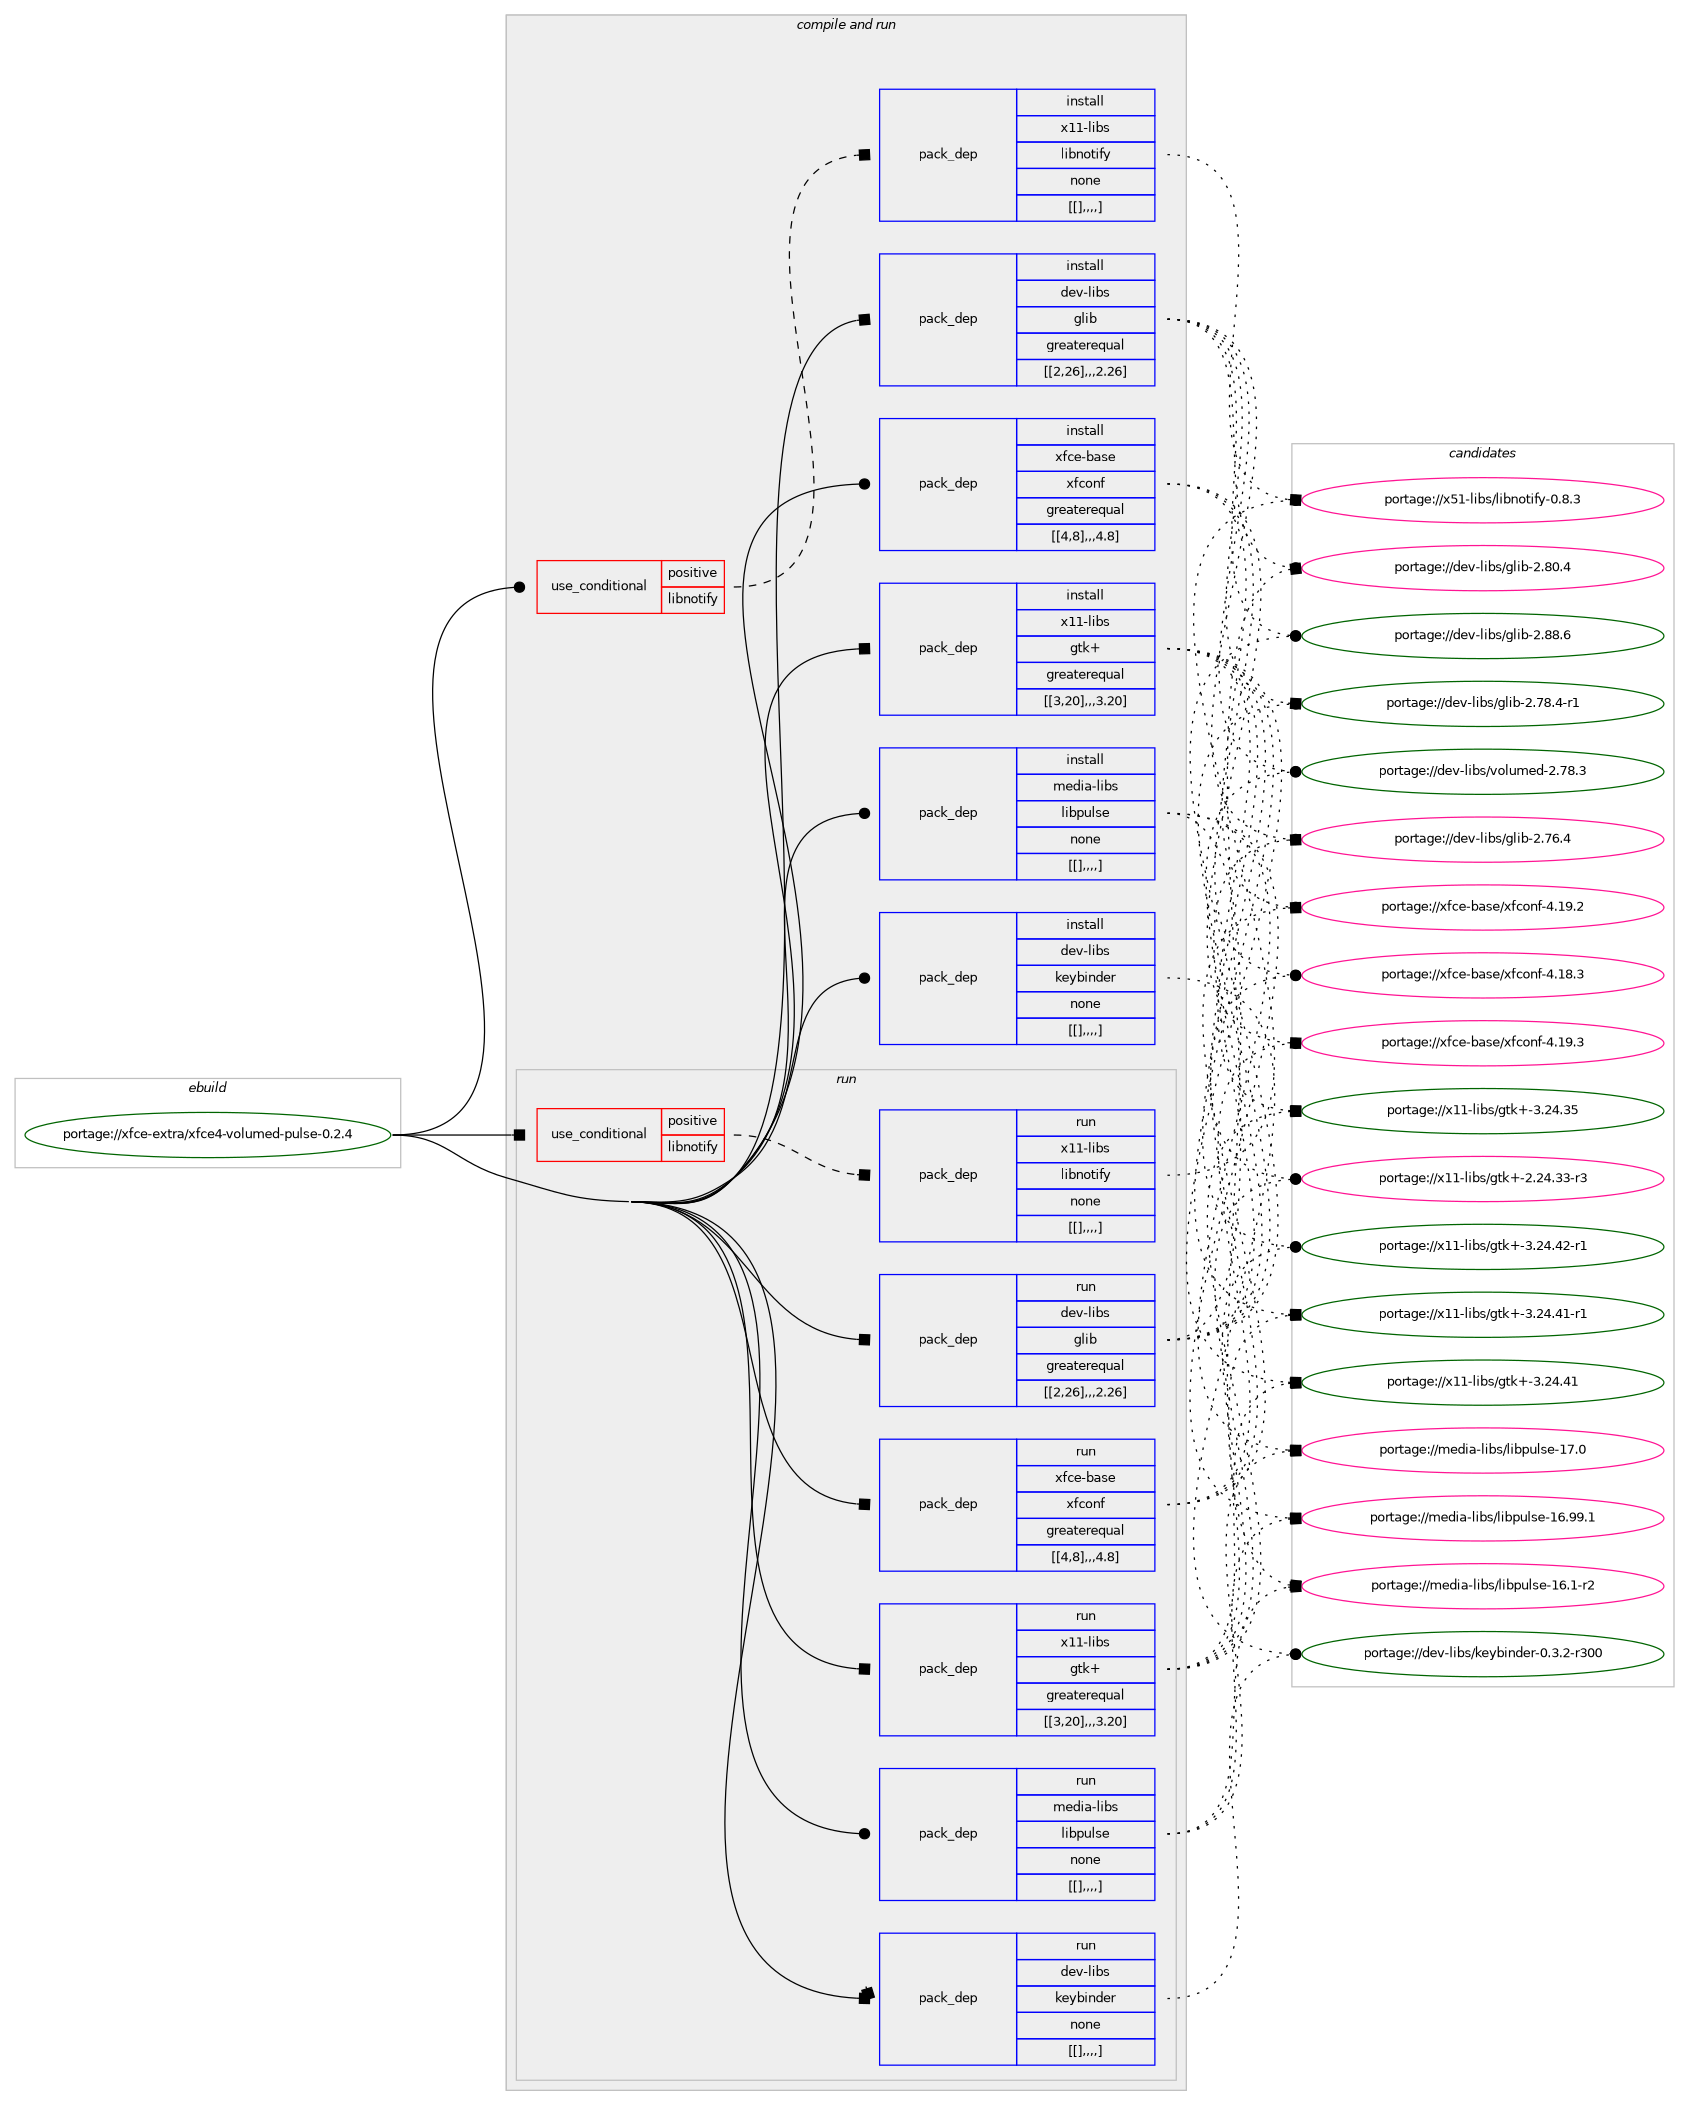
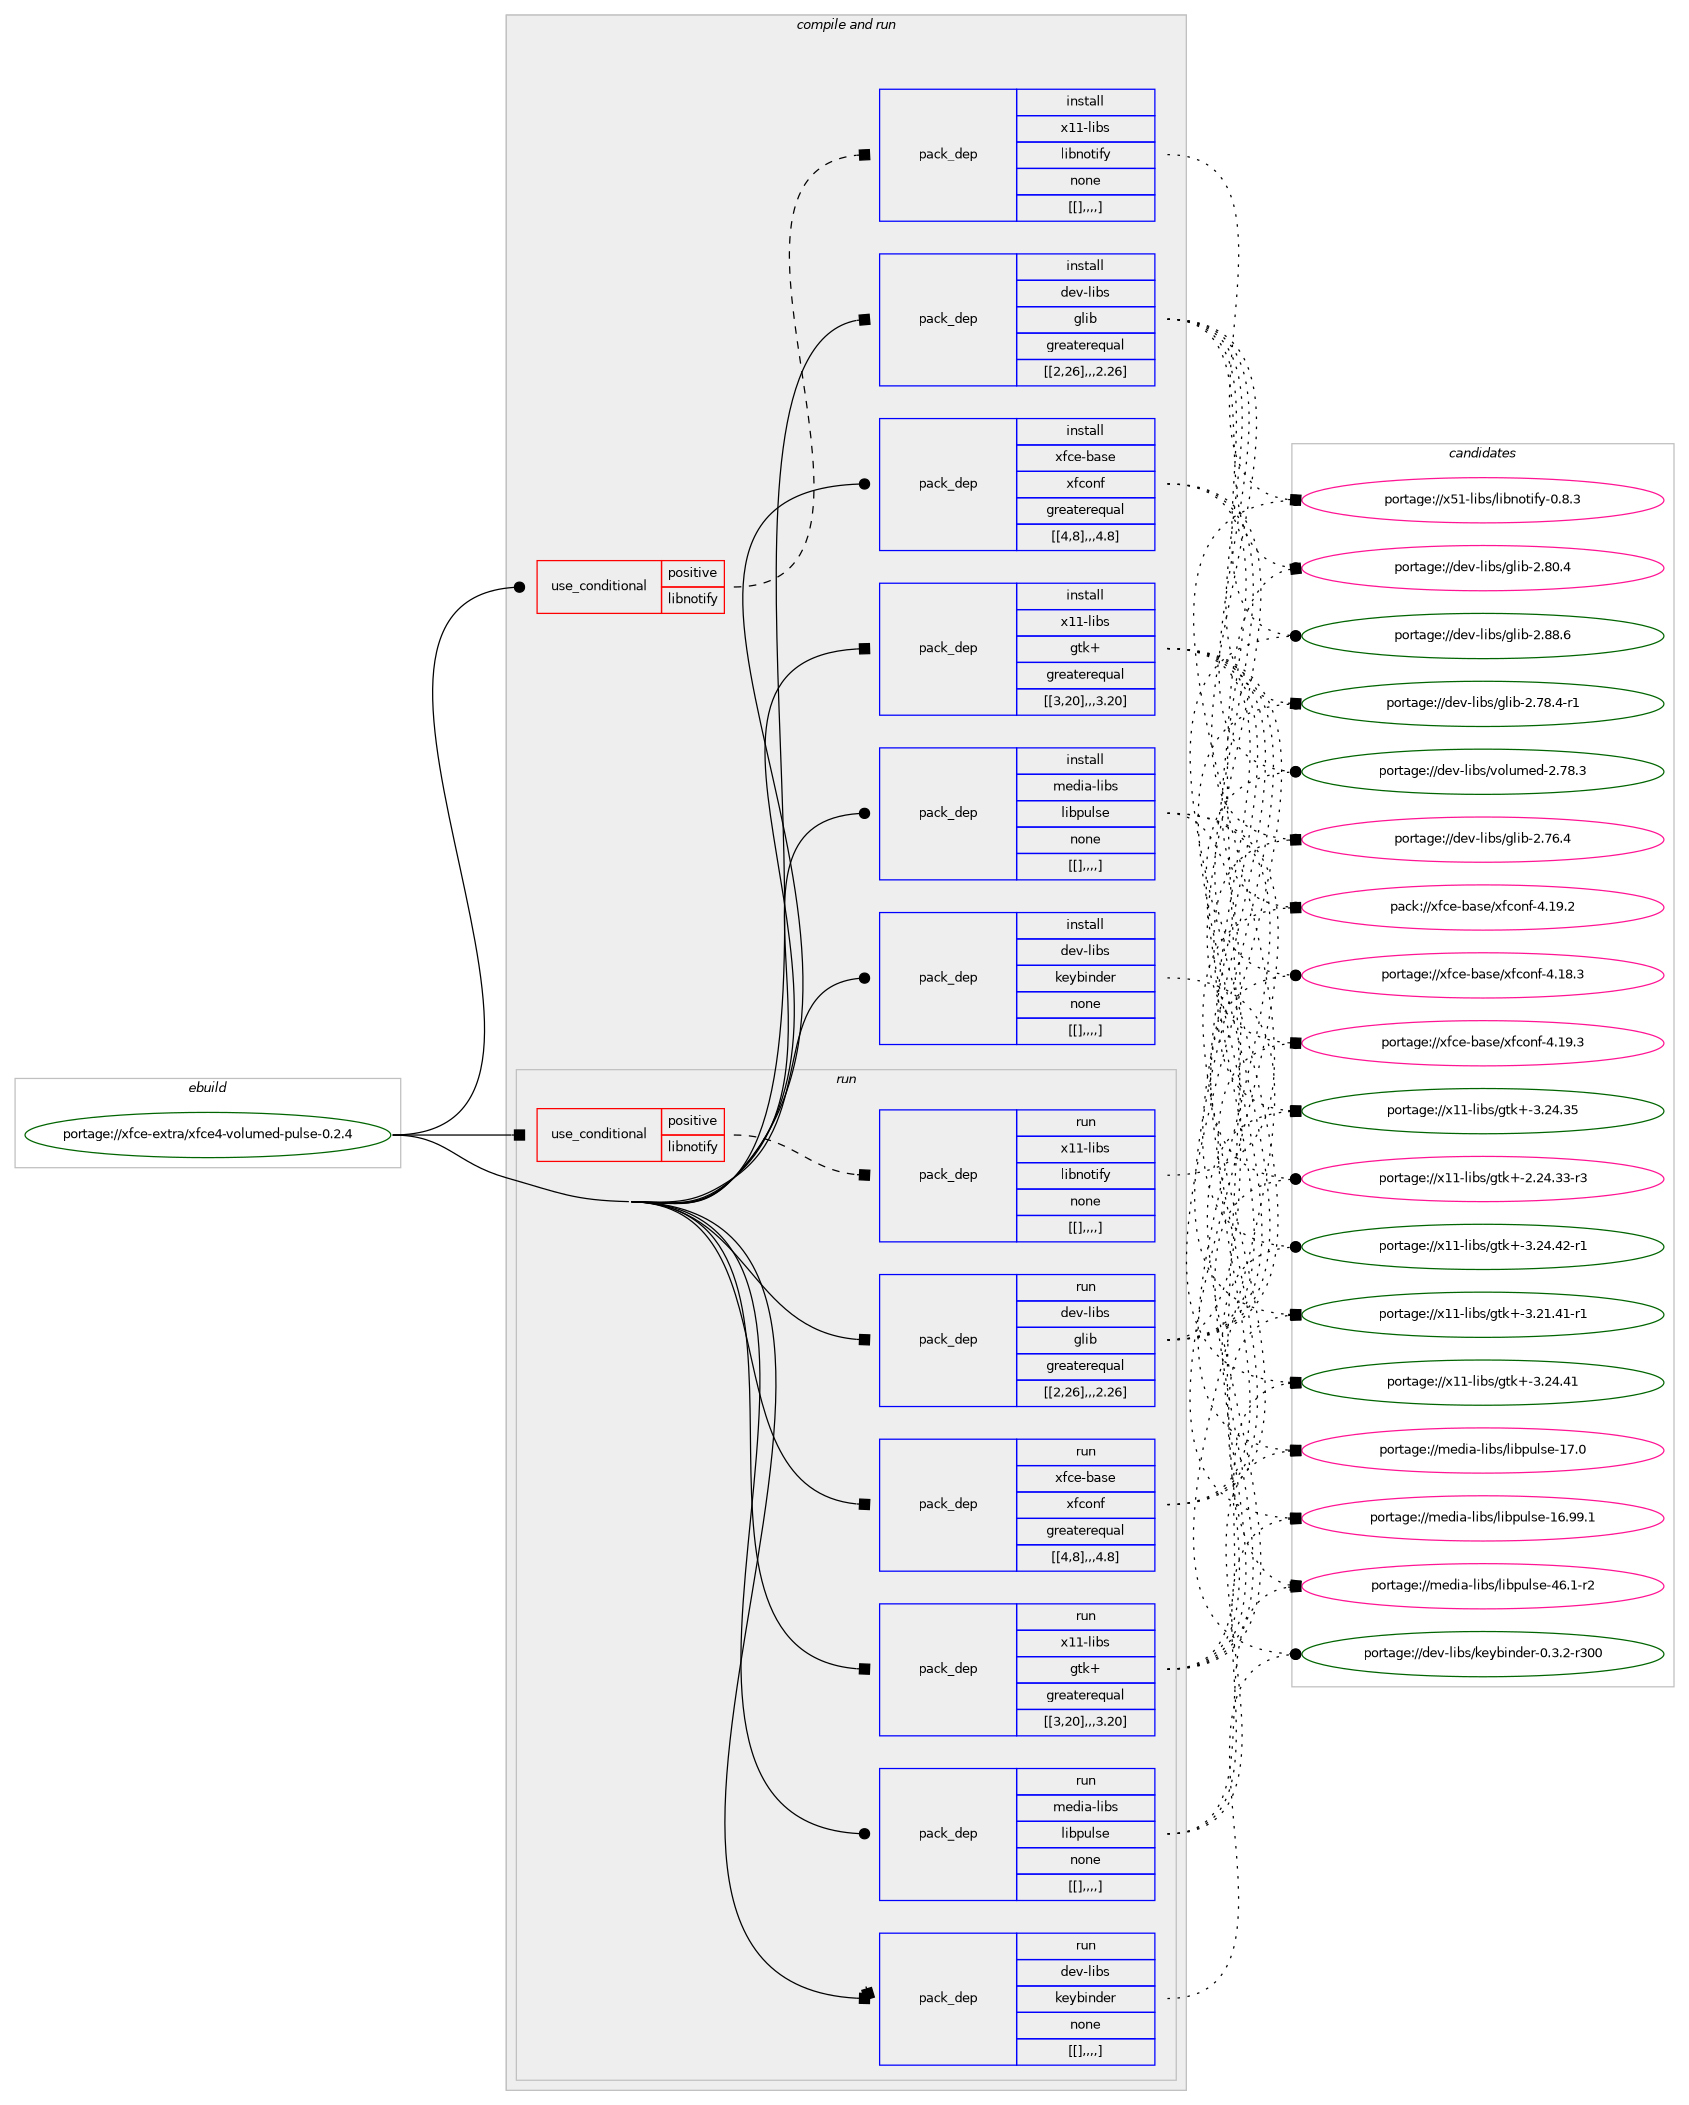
node "portage://xfce-base/xfconf-4.19.2": label "portage://xfce-base/xfconf-4.19.2" -> "pack://xfce-base/xfconf-4.19.2"
node "portage://x11-libs/gtk+-3.24.41-r1": label "portage://x11-libs/gtk+-3.24.41-r1" -> "portage://x11-libs/gtk+-3.21.41-r1"
node "portage://media-libs/libpulse-16.1-r2": label "portage://media-libs/libpulse-16.1-r2" -> "portage://media-libs/libpulse-46.1-r2"
